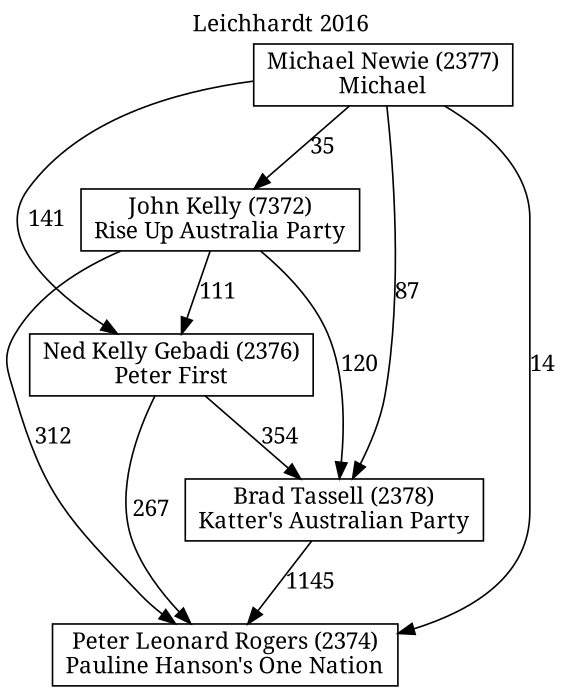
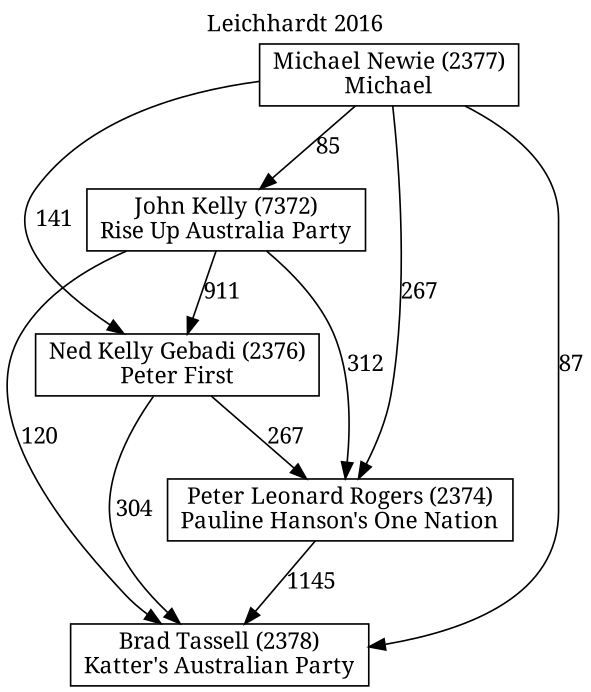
edge "Michael Newie (2377) Michael" -> "John Kelly (7372) Rise Up Australia Party": label "35" -> "85"
edge "John Kelly (7372) Rise Up Australia Party" -> "Ned Kelly Gebadi (2376) Peter First": label "111" -> "911"
edge "Michael Newie (2377) Michael" -> "Peter Leonard Rogers (2374) Pauline Hanson's One Nation": label "14" -> "267"
edge "Ned Kelly Gebadi (2376) Peter First" -> "Brad Tassell (2378) Katter's Australian Party": label "354" -> "304"
edge "Brad Tassell (2378) Katter's Australian Party" -> "Peter Leonard Rogers (2374) Pauline Hanson's One Nation": reversed
